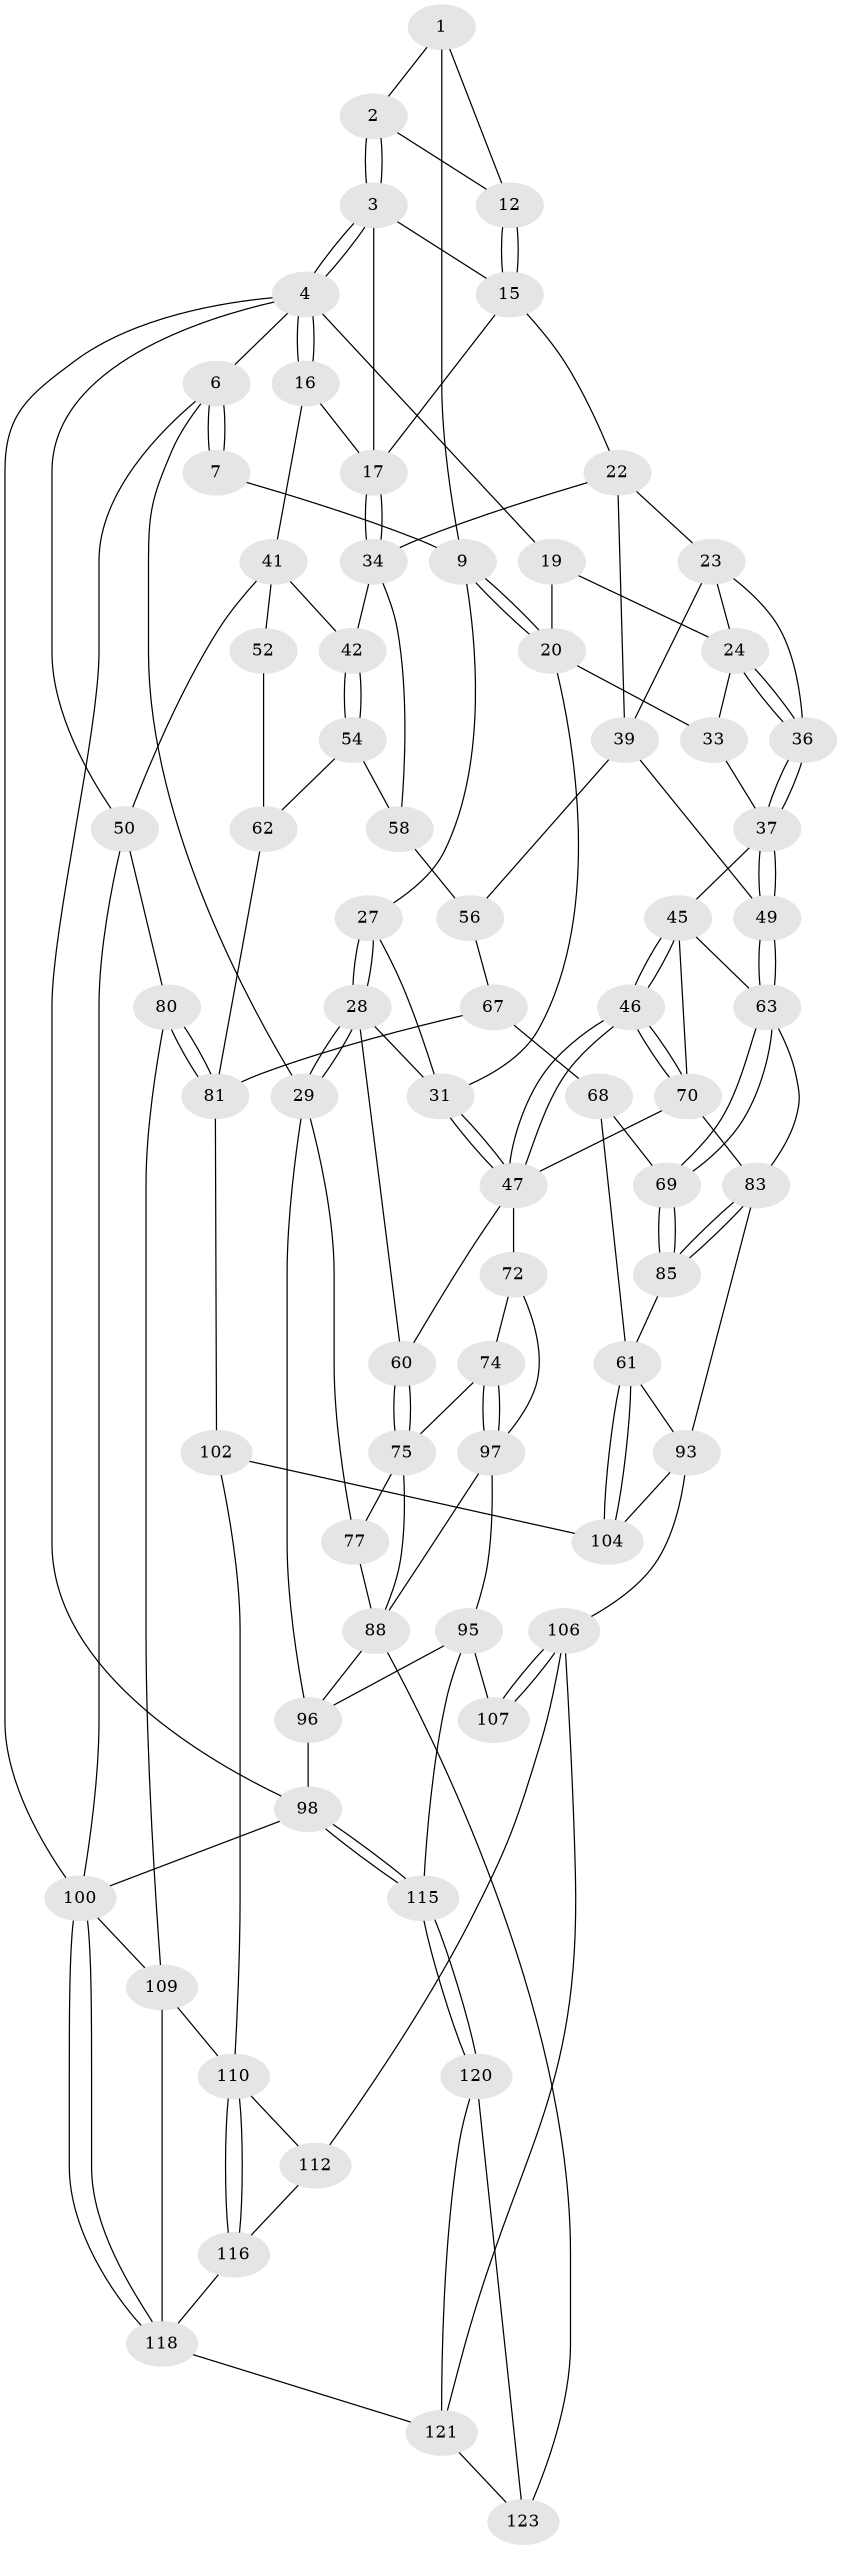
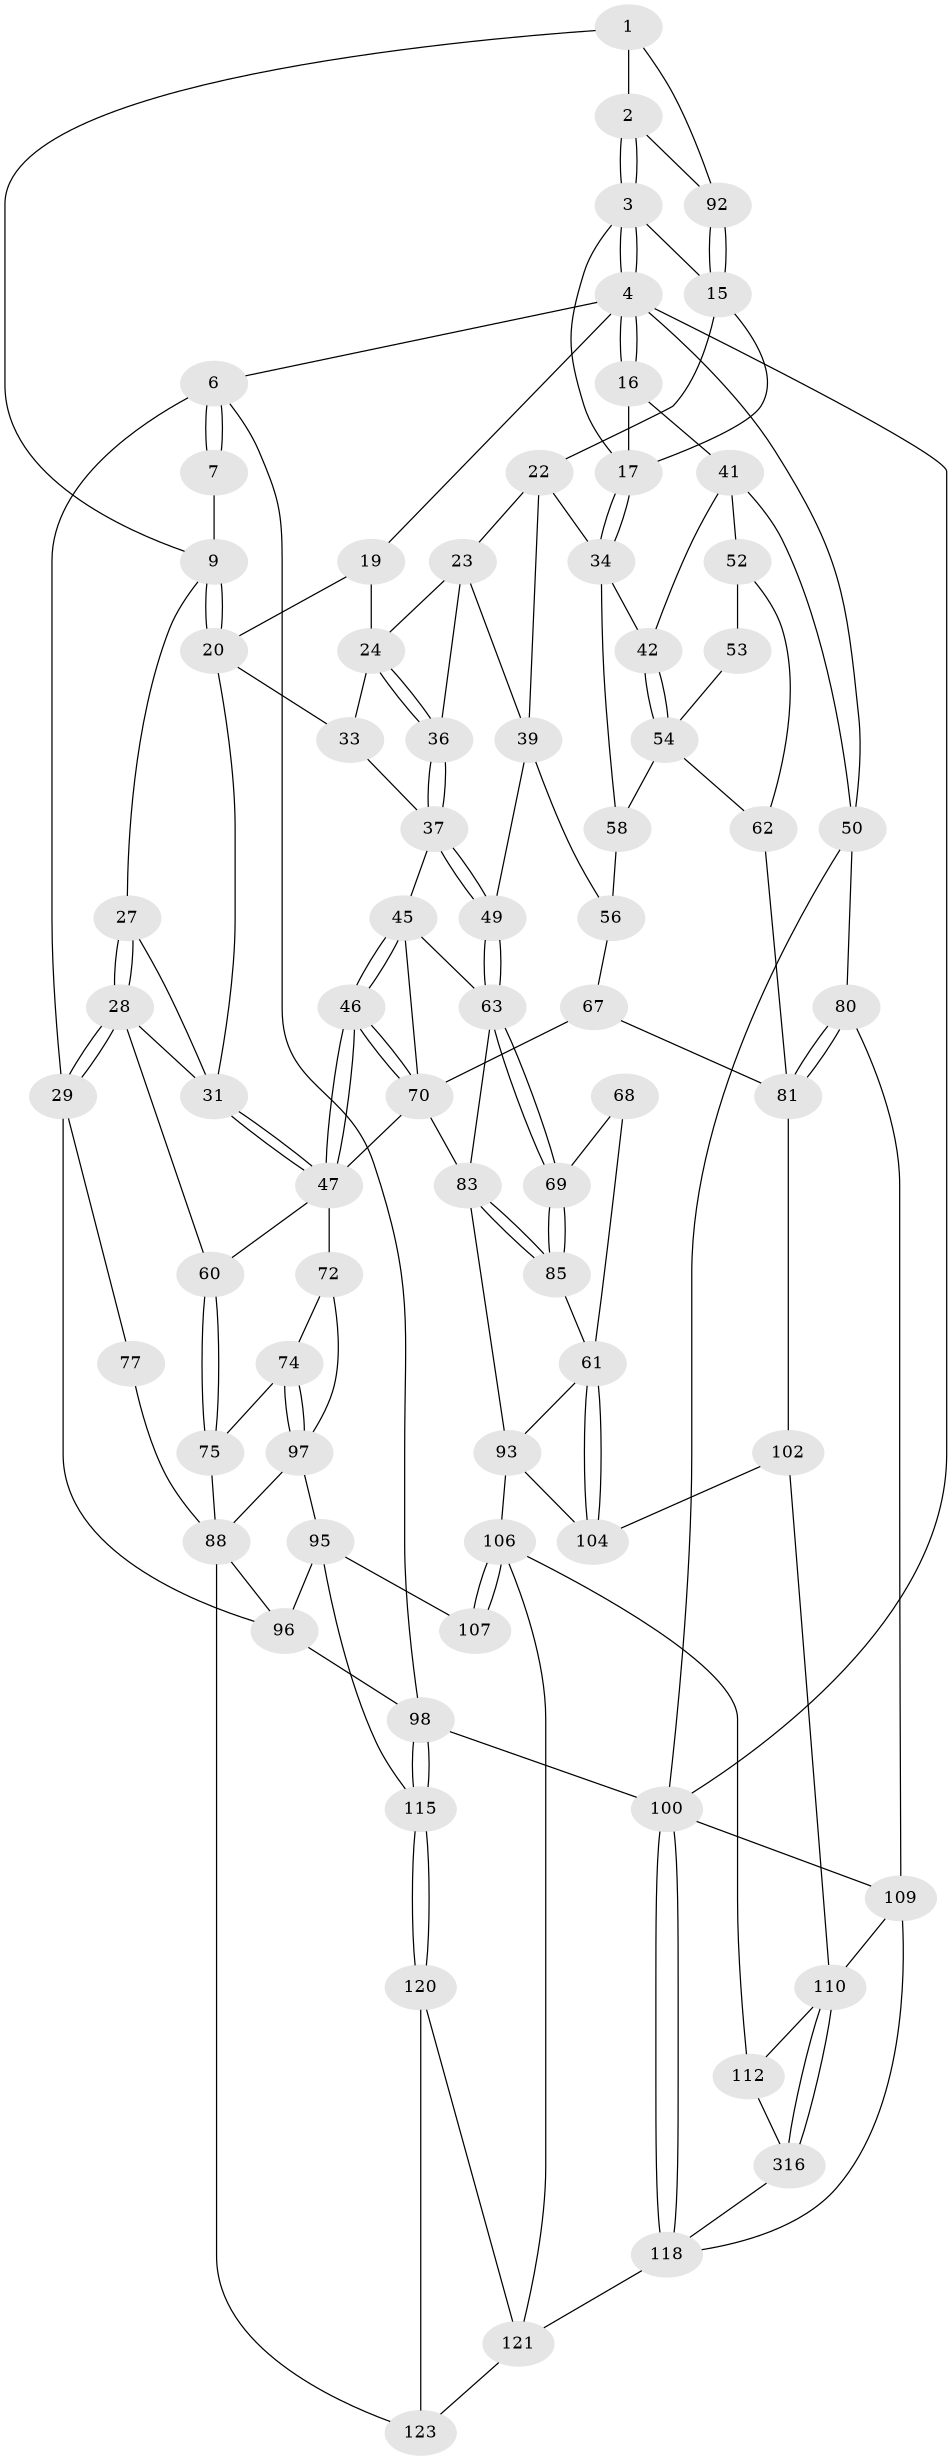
node "12": label "12" -> "92"
node "53": added
edge "67" -- "68": now "67" -- "70"
edge "75" -- "77": removed
node "116": label "116" -> "316"
